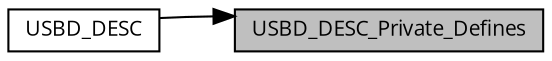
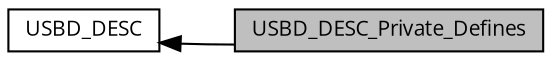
edge "USBD_DESC" -> "USBD_DESC_Private_Defines": reversed
